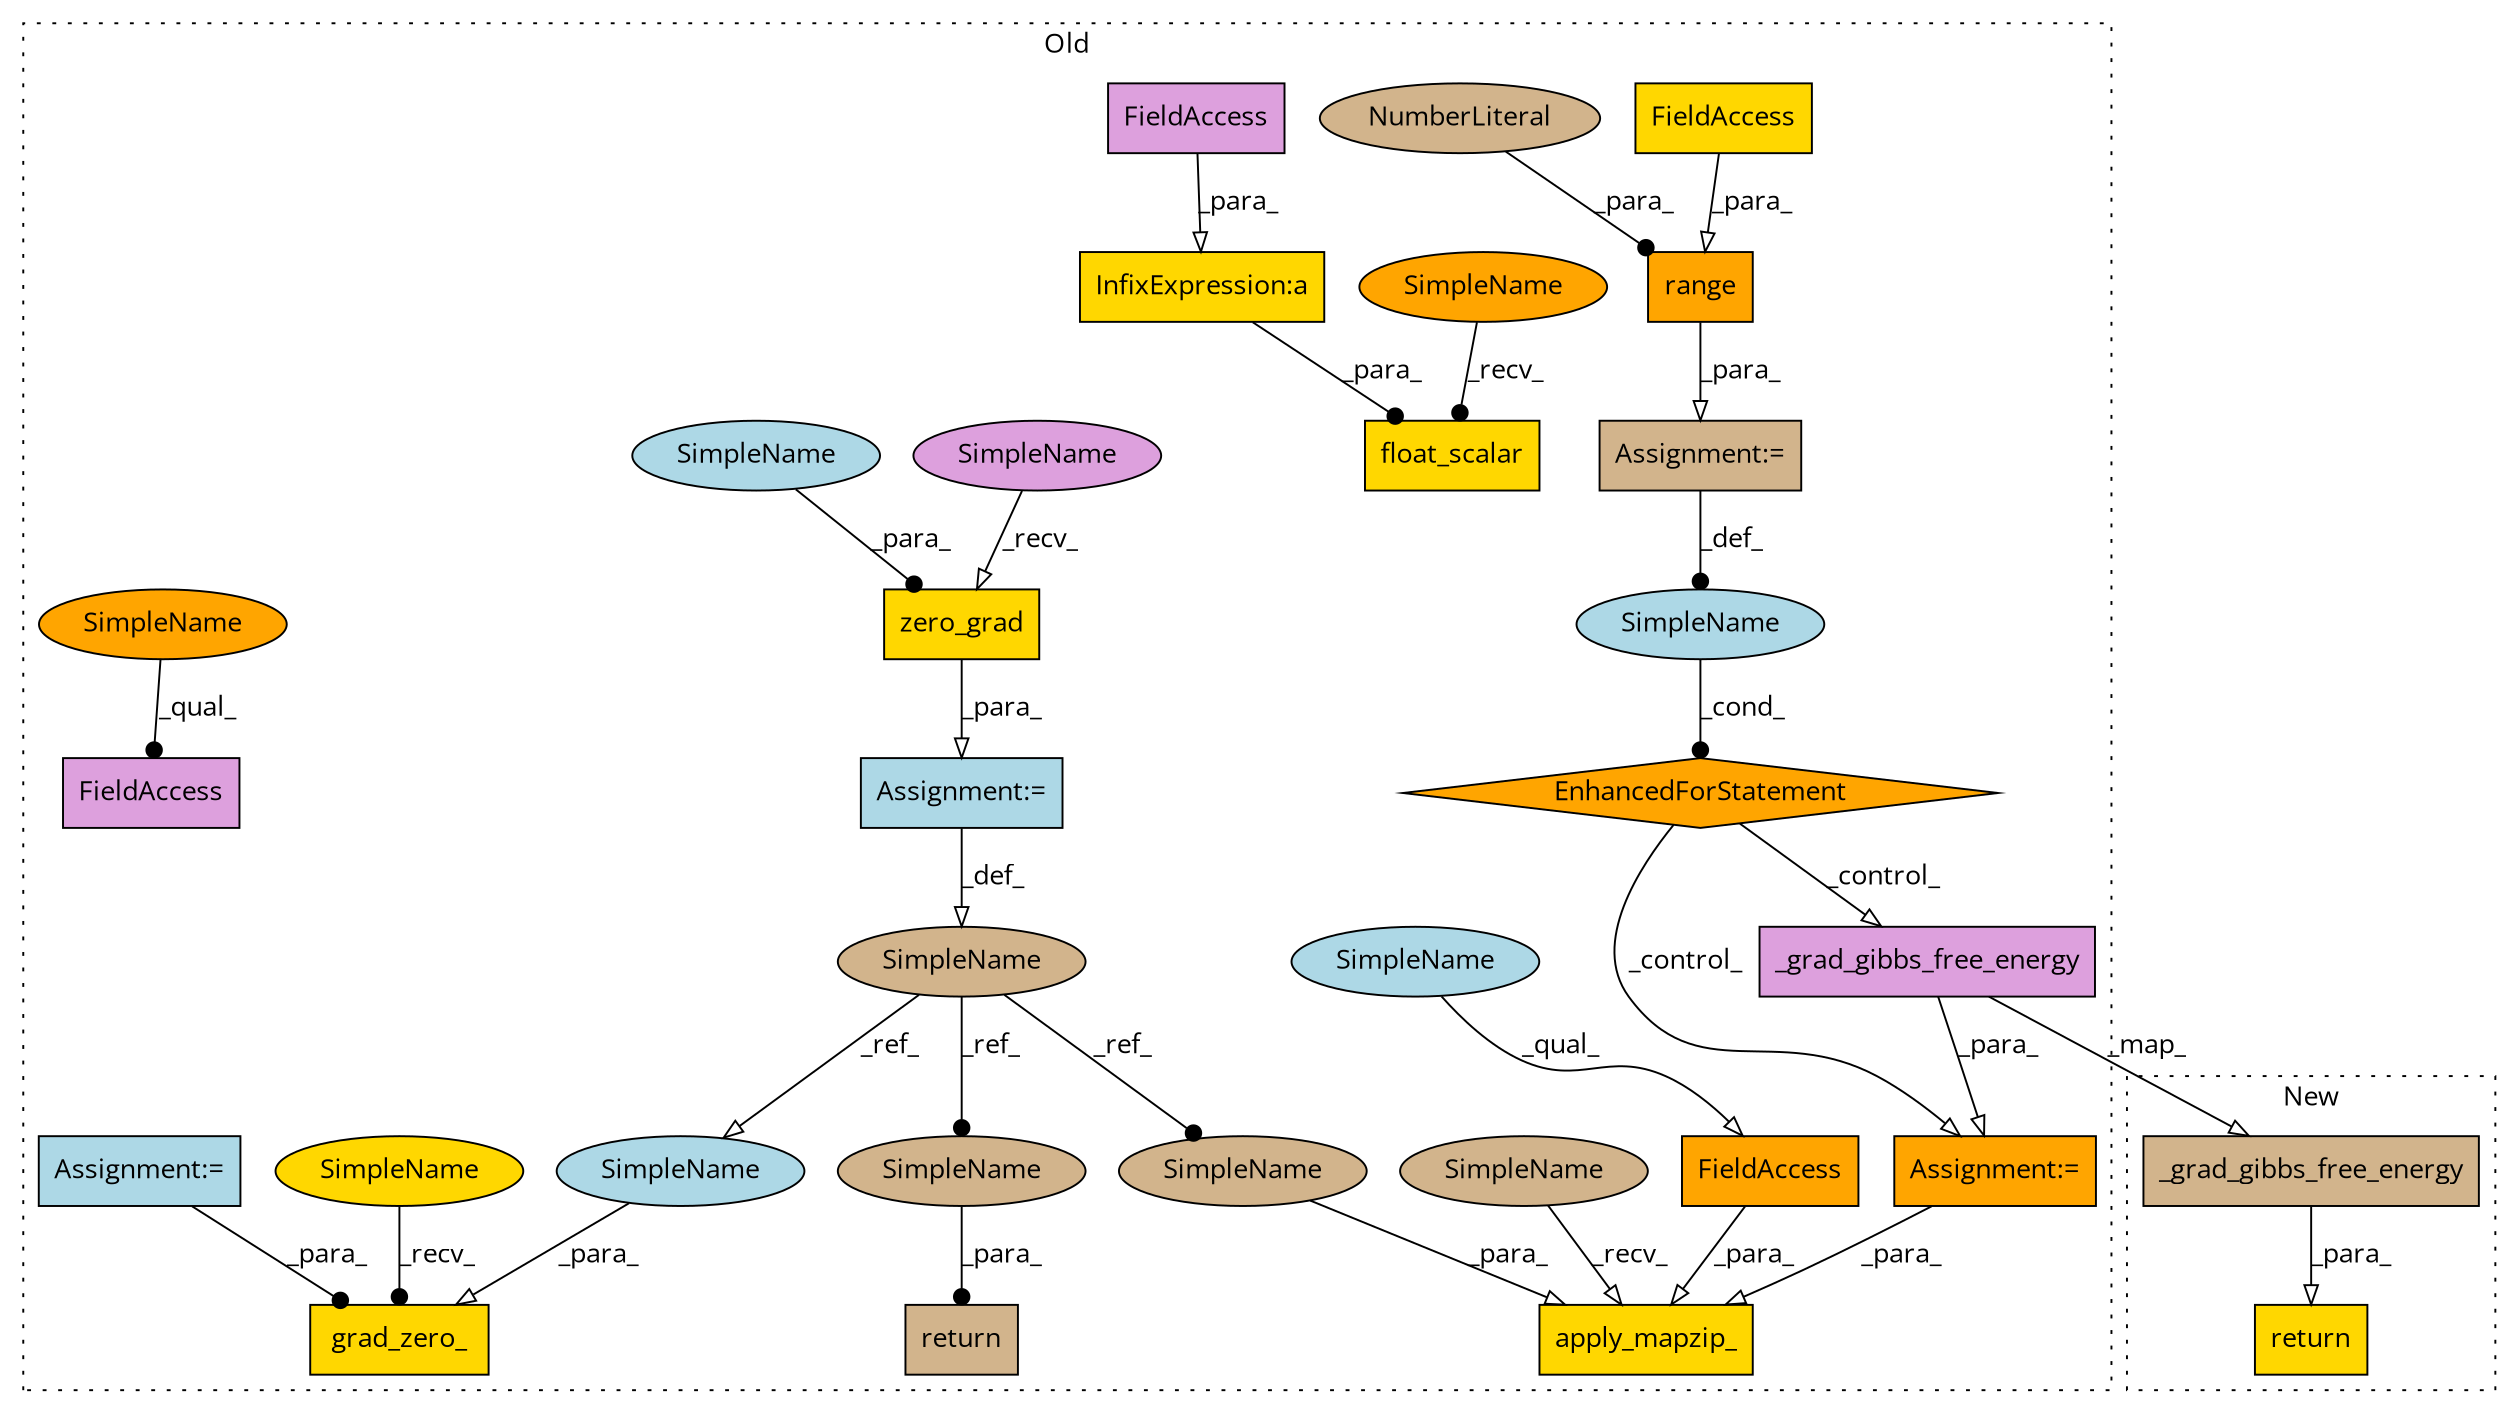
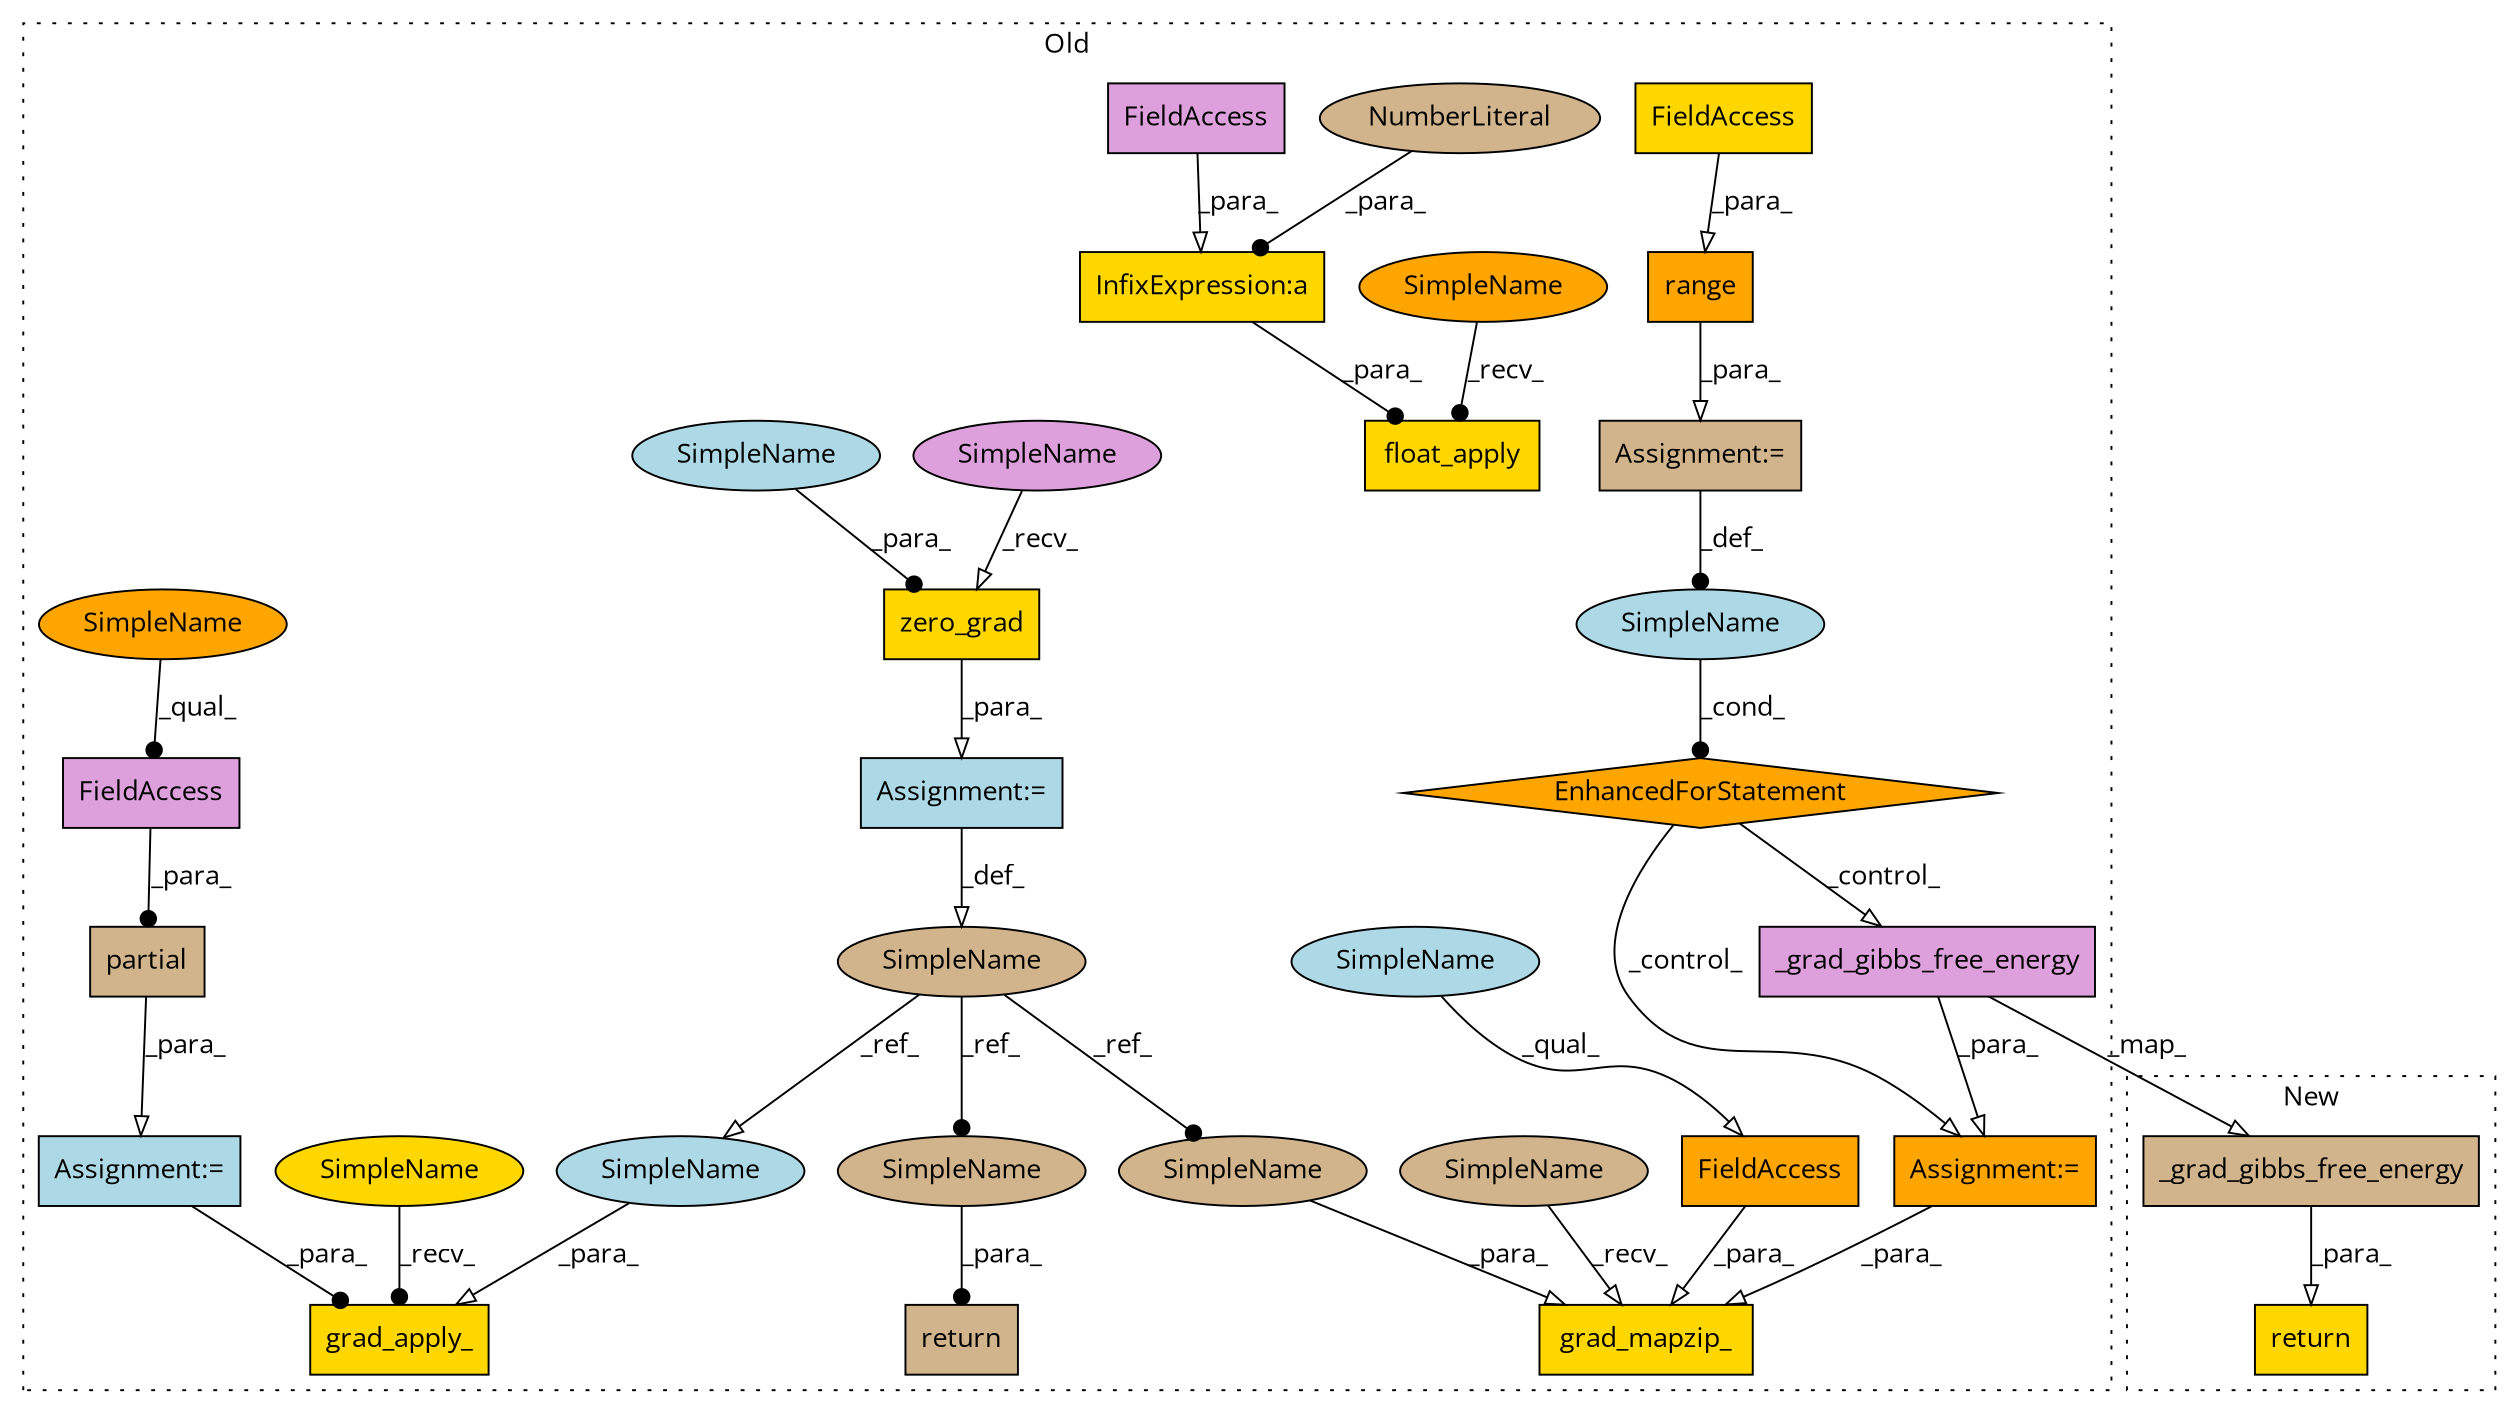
edge "NumberLiteral" -> "range": now "NumberLiteral" -> "InfixExpression:a"
node "float_scalar": label "float_scalar" -> "float_apply"
node "partial": added
node "grad_zero_": label "grad_zero_" -> "grad_apply_"
node "apply_mapzip_": label "apply_mapzip_" -> "grad_mapzip_"
